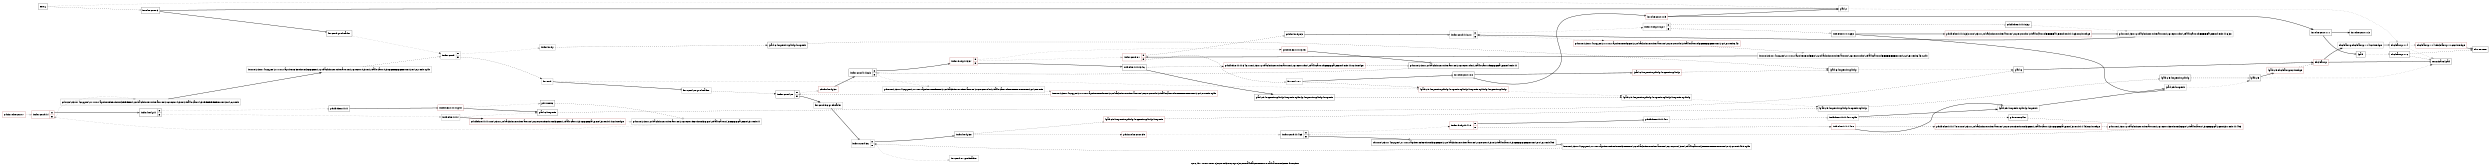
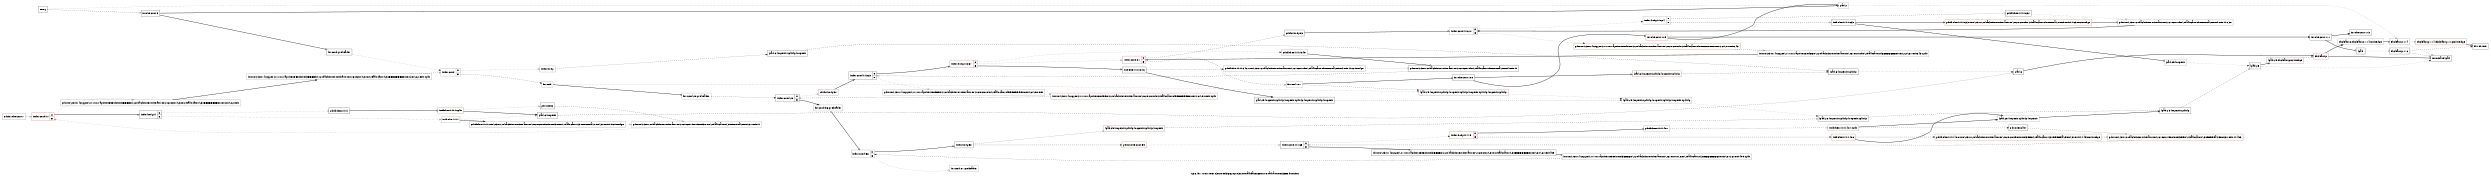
edge "lpad.25.loopexit.split-lp.loopexit" -> "lpad.25.loopexit": now "lpad.25.loopexit.split-lp.loopexit" -> "lpad.25.loopexit.split-lp"
